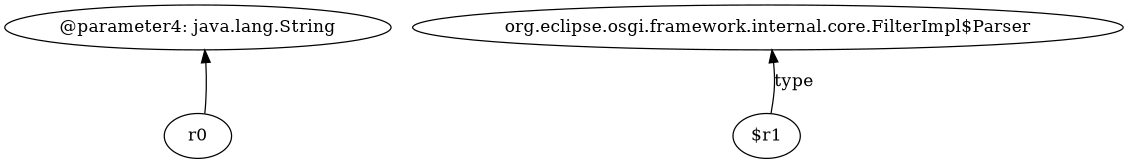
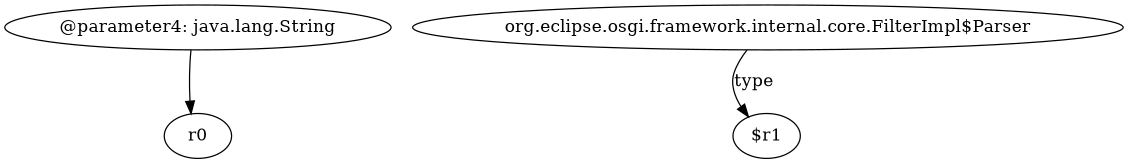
edge "r0" -> "@parameter4: java.lang.String": reversed
edge "$r1" -> "org.eclipse.osgi.framework.internal.core.FilterImpl$Parser": reversed
